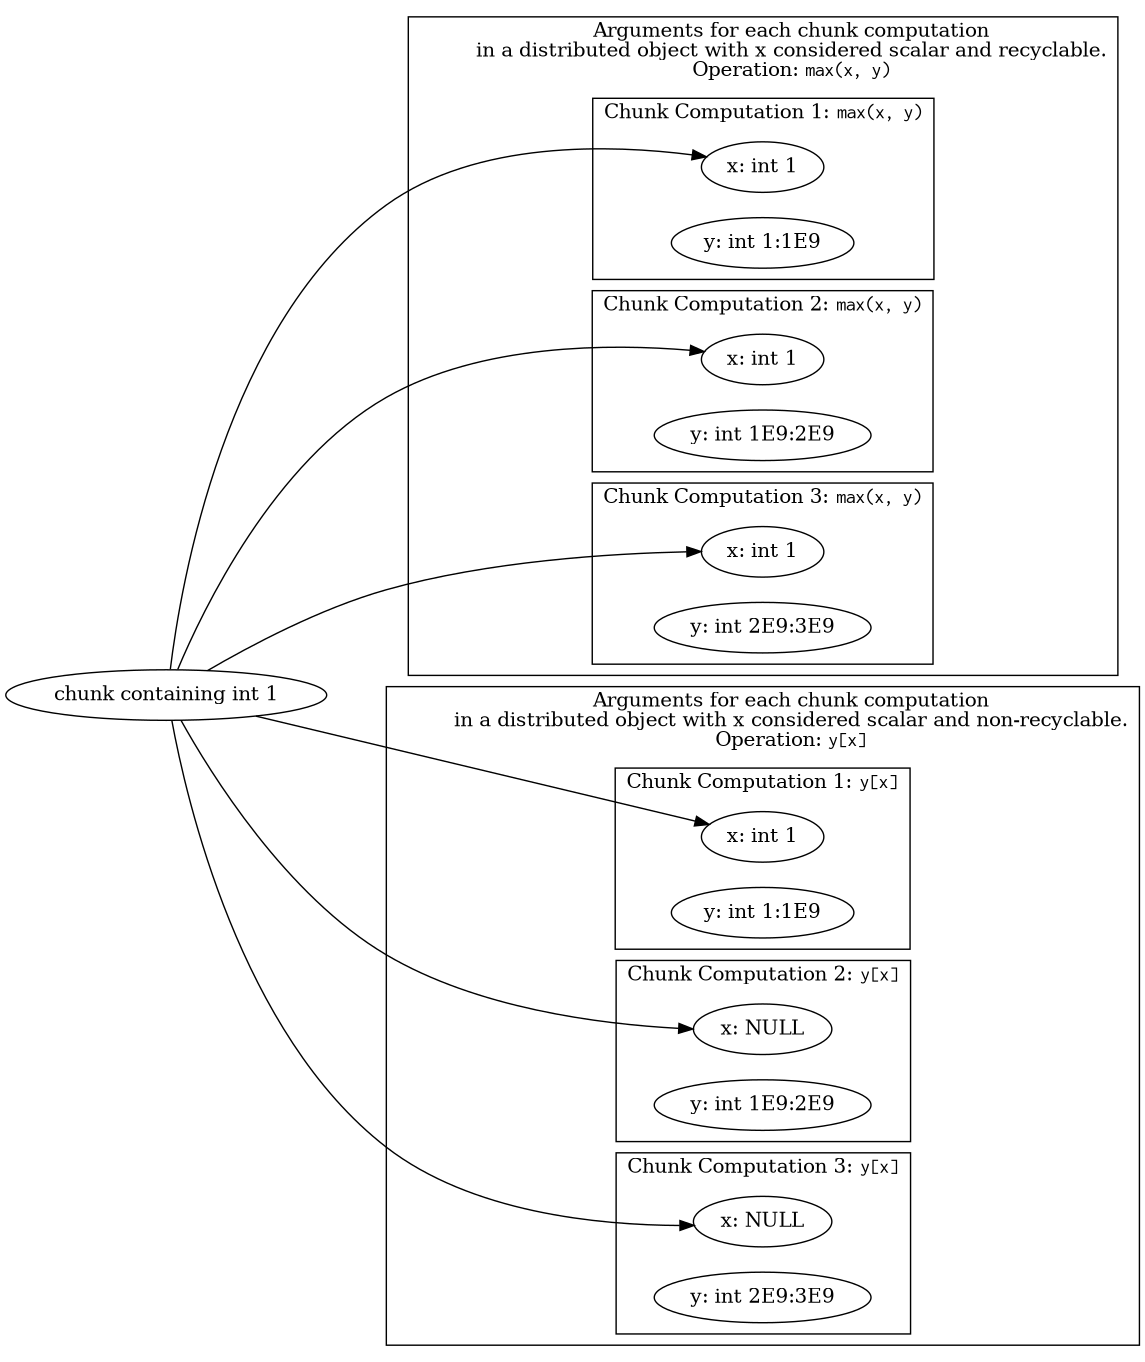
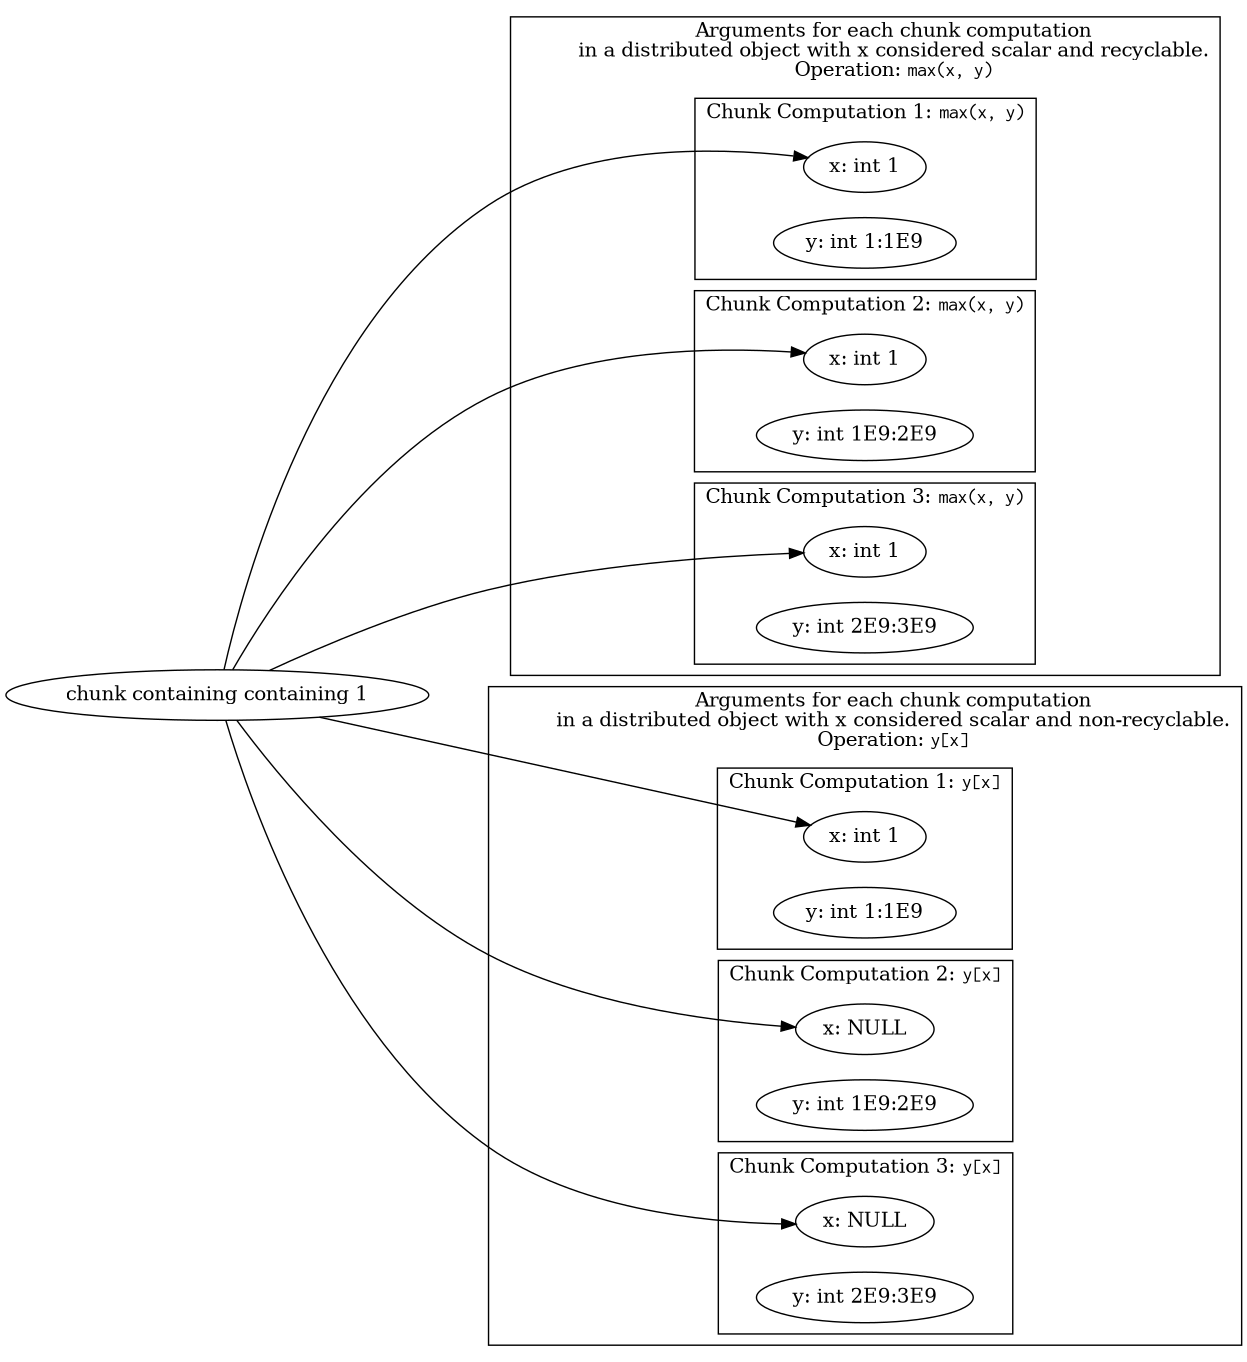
node "chunk containing int 1": label "chunk containing int 1" -> "chunk containing containing 1"
